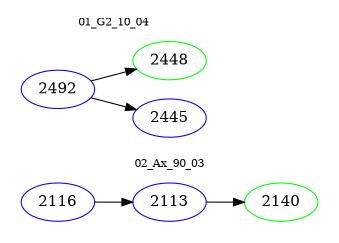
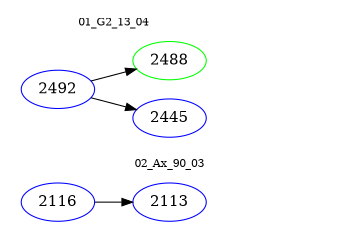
cluster "01_G2_10_04": label "01_G2_10_04" -> "01_G2_13_04"
node "2448": label "2448" -> "2488"
node "2140": removed
